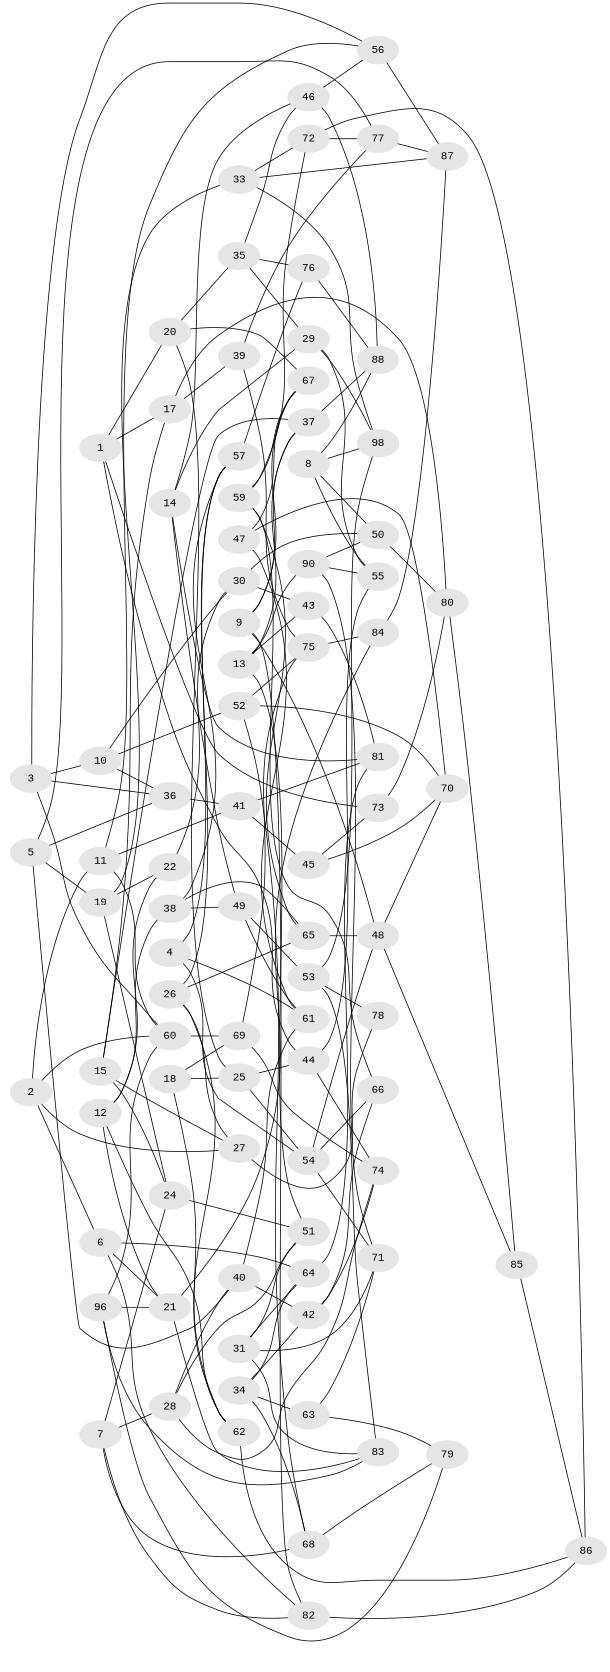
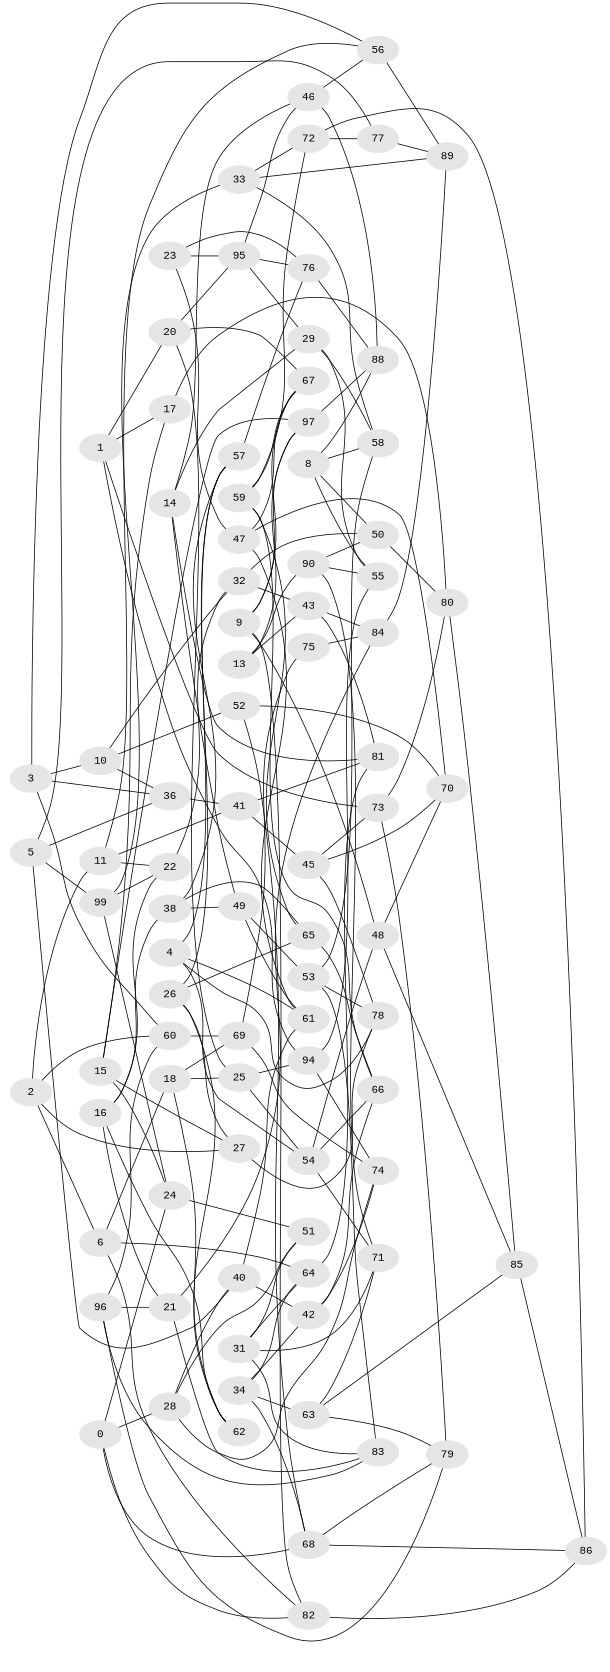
node "87": label "87" -> "89"
node "23": added
node "35": label "35" -> "95"
node "39": removed
node "37": label "37" -> "97"
node "98": label "98" -> "58"
node "30": label "30" -> "32"
edge "43" -- "84": added
edge "75" -- "52": removed
node "19": label "19" -> "99"
edge "11" -- "60": now "11" -- "22"
edge "65" -- "48": now "65" -- "66"
edge "13" -- "51": removed
edge "45" -- "78": added
edge "4" -- "78": added
node "44": label "44" -> "94"
node "12": label "12" -> "16"
edge "73" -- "79": added
edge "6" -- "21": now "6" -- "18"
edge "85" -- "63": added
node "7": label "7" -> "0"
edge "62" -- "86": now "68" -- "86"
